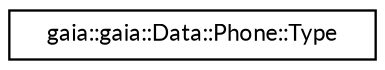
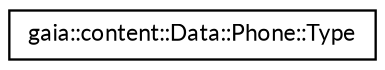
node "gaia::gaia::Data::Phone::Type": label "gaia::gaia::Data::Phone::Type" -> "gaia::content::Data::Phone::Type"
